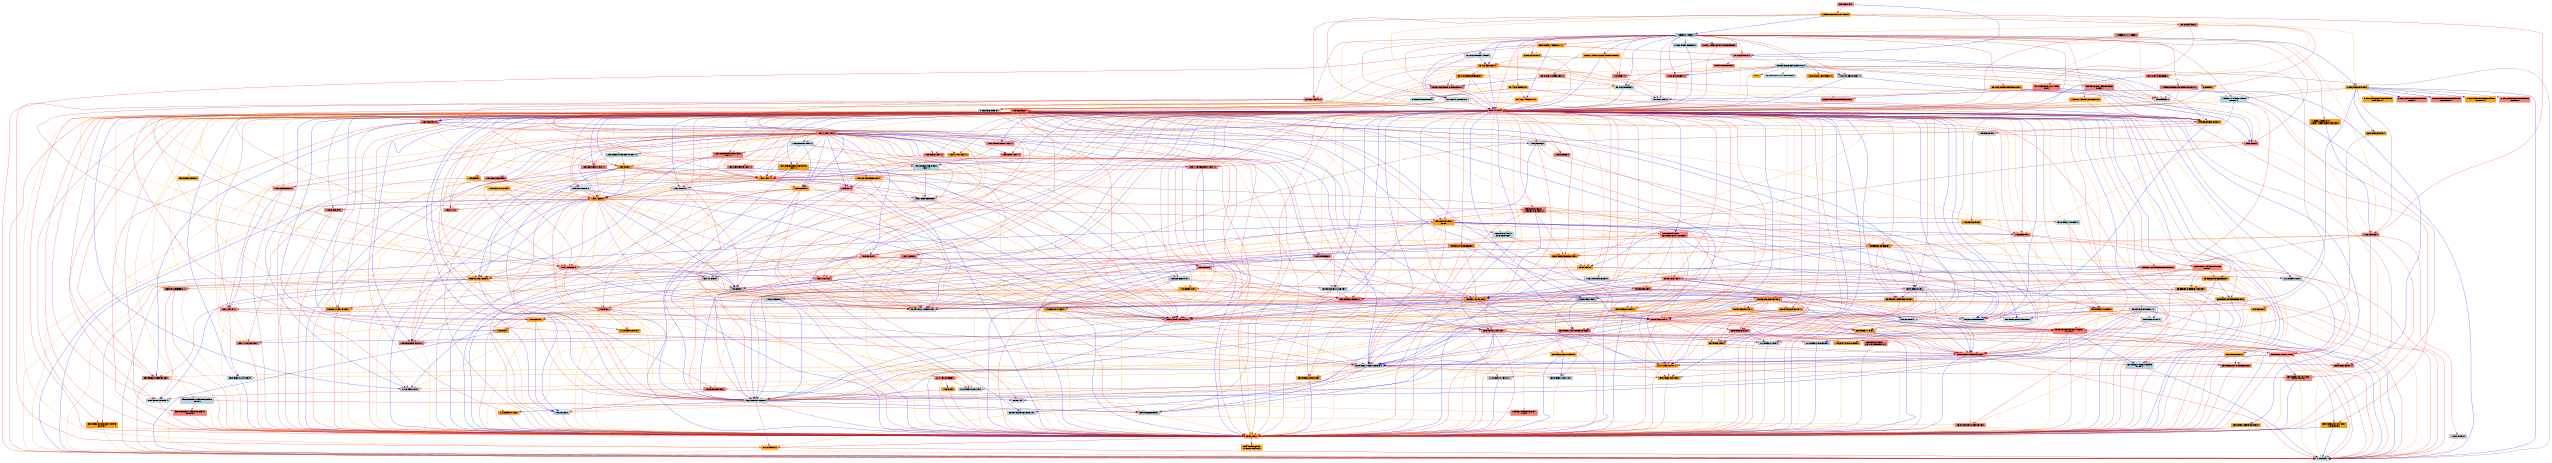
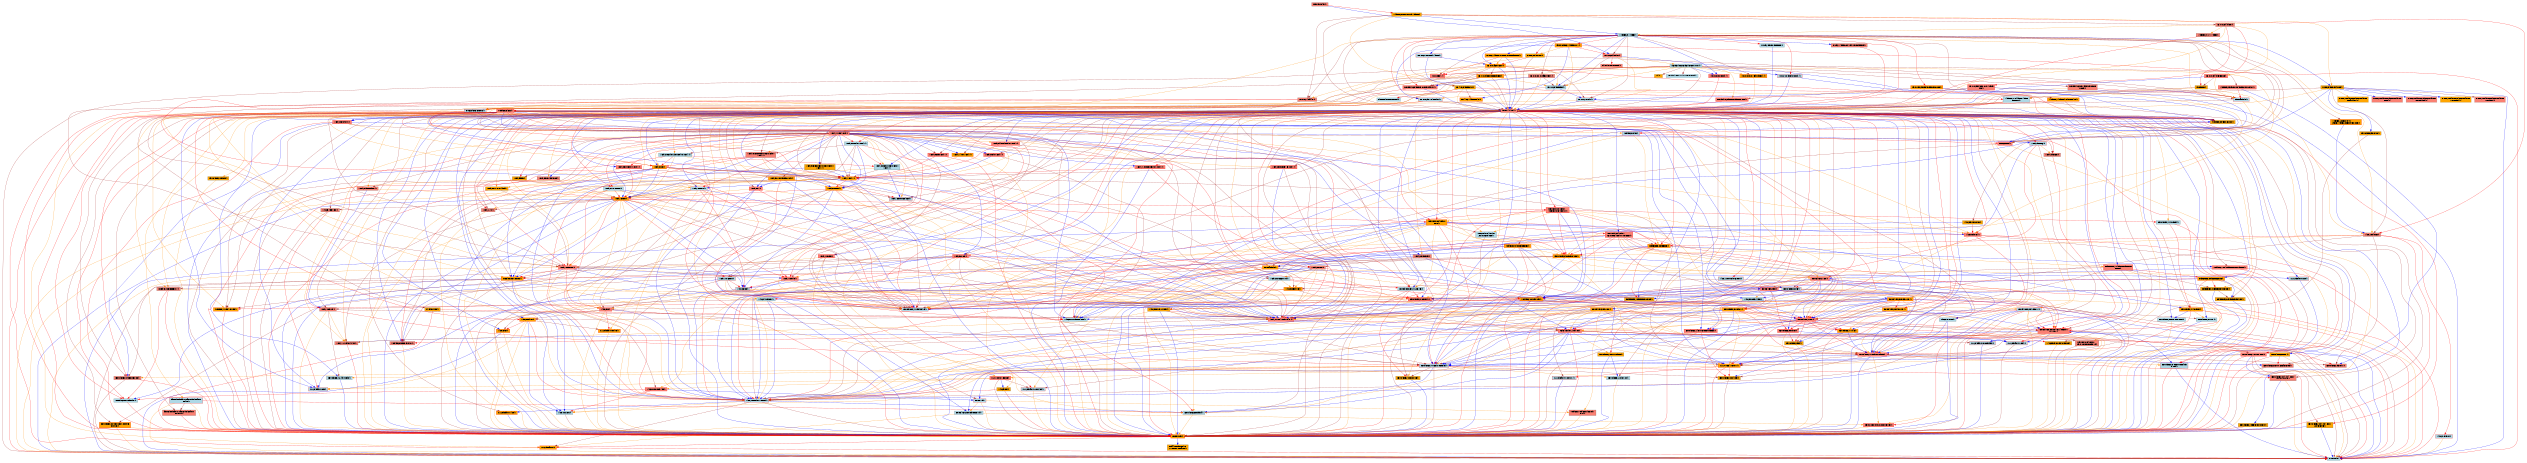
edge "Templates/UnrealTypeTraits.h" -> "CoreTypes.h": added
